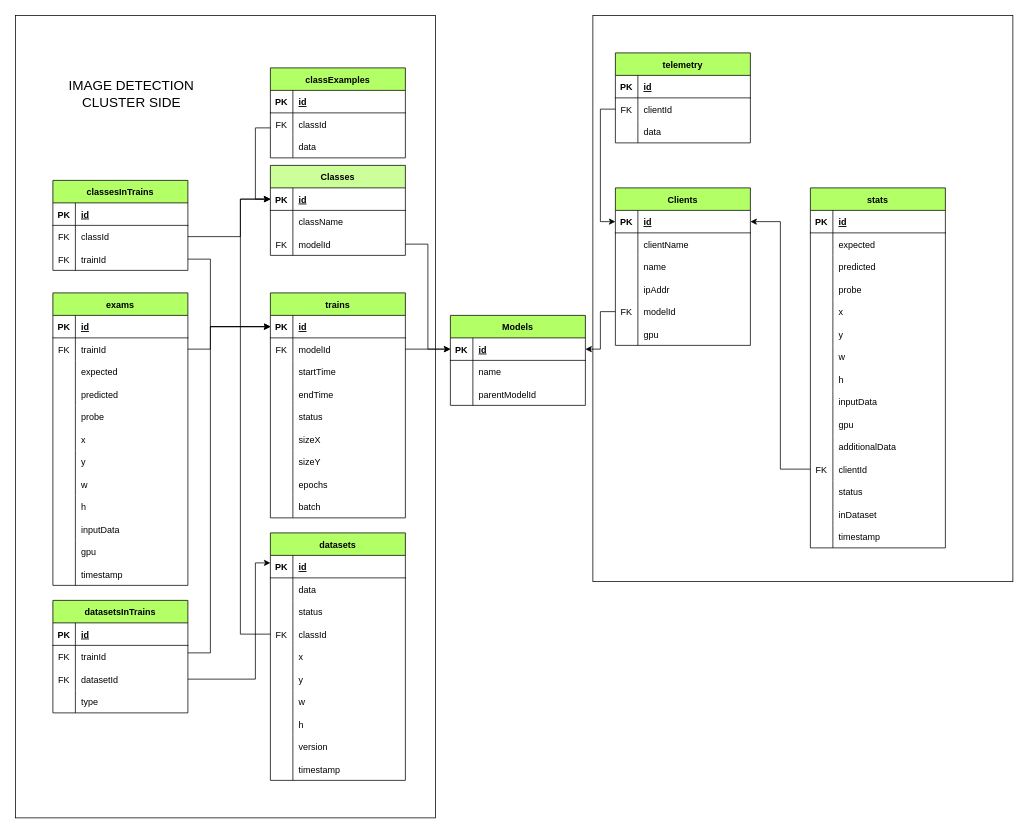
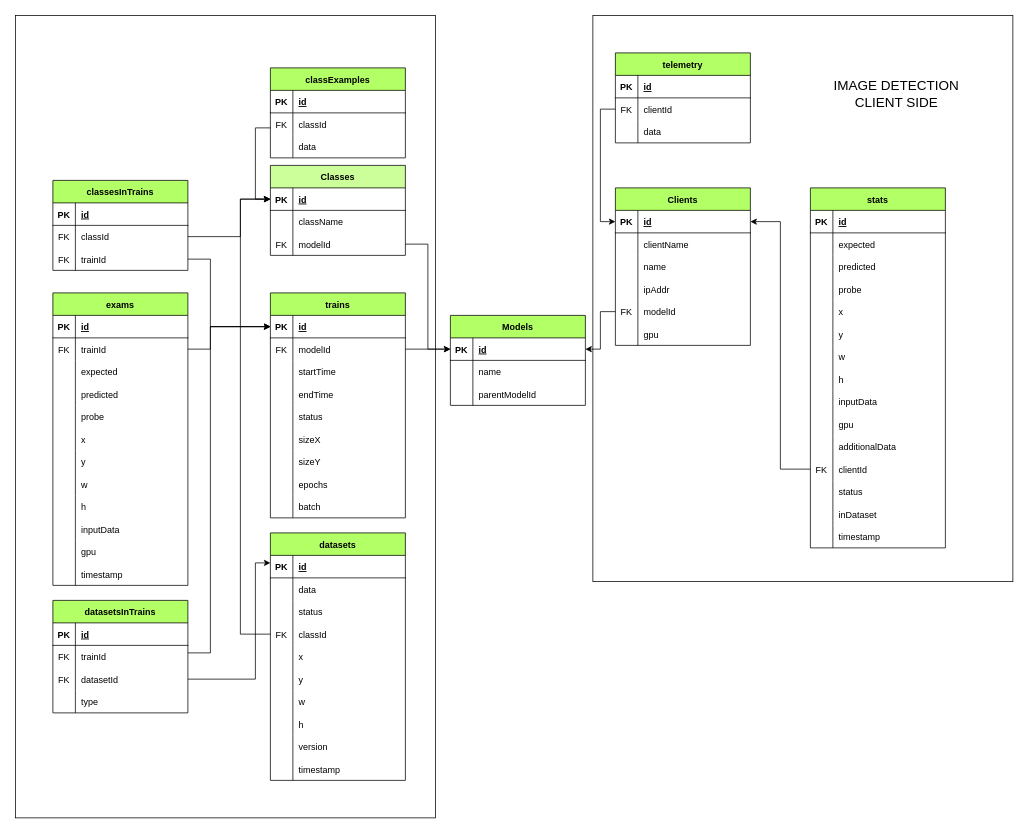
node "IMAGE DETECTION CLUSTER SIDE": removed
node "IMAGE DETECTION CLIENT SIDE": added
